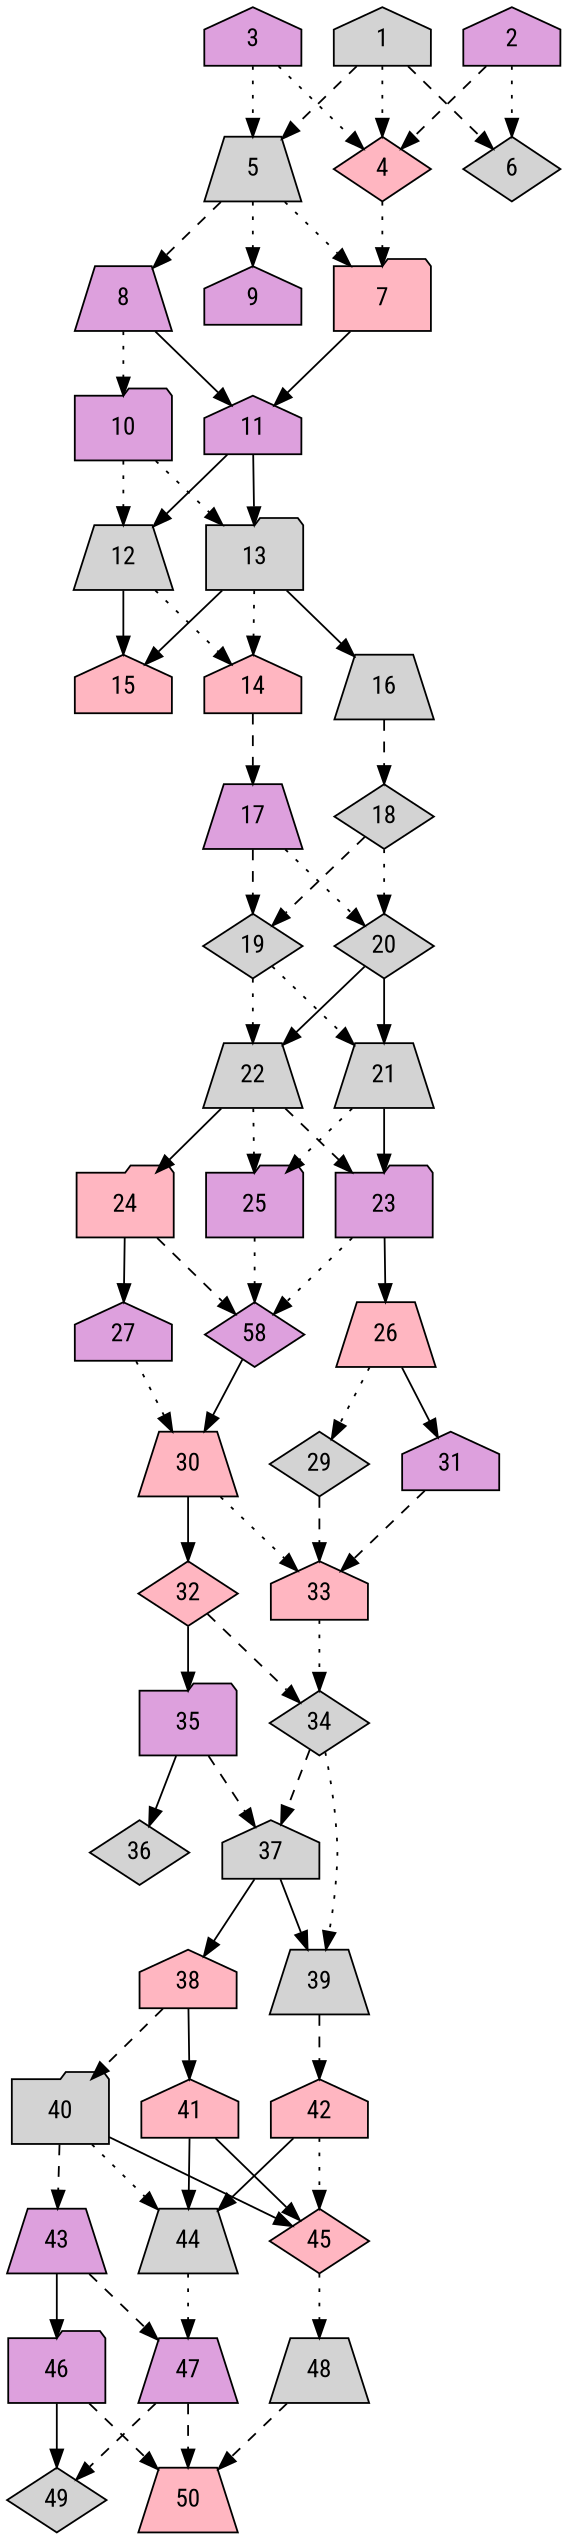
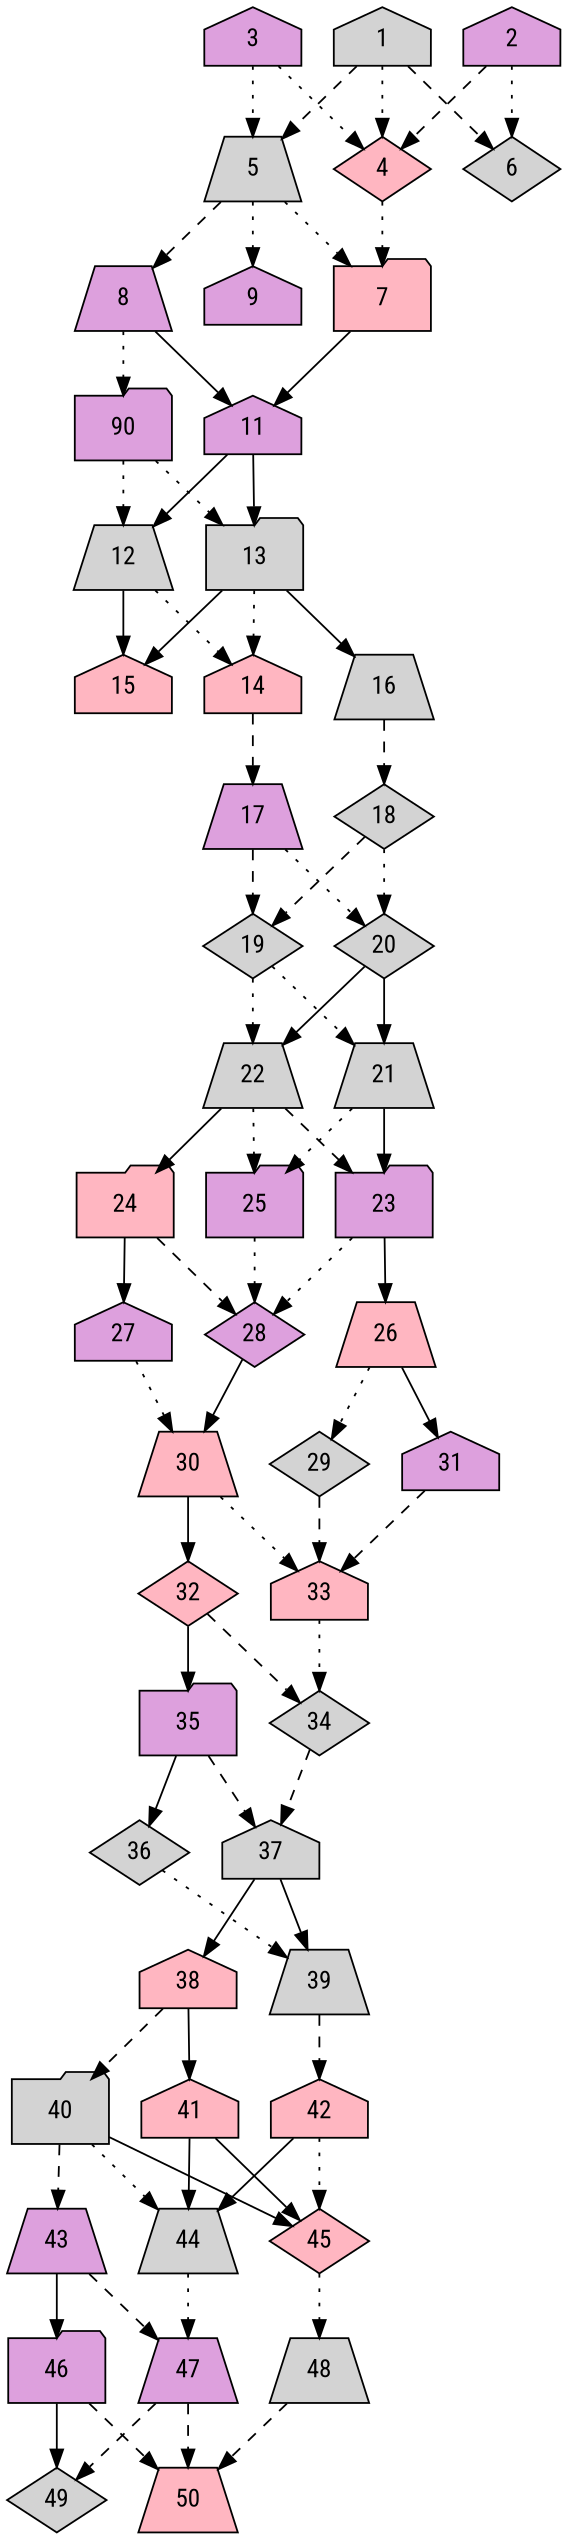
node "10": label "10" -> "90"
node "58": label "58" -> "28"
edge "34" -> "39": now "36" -> "39"
